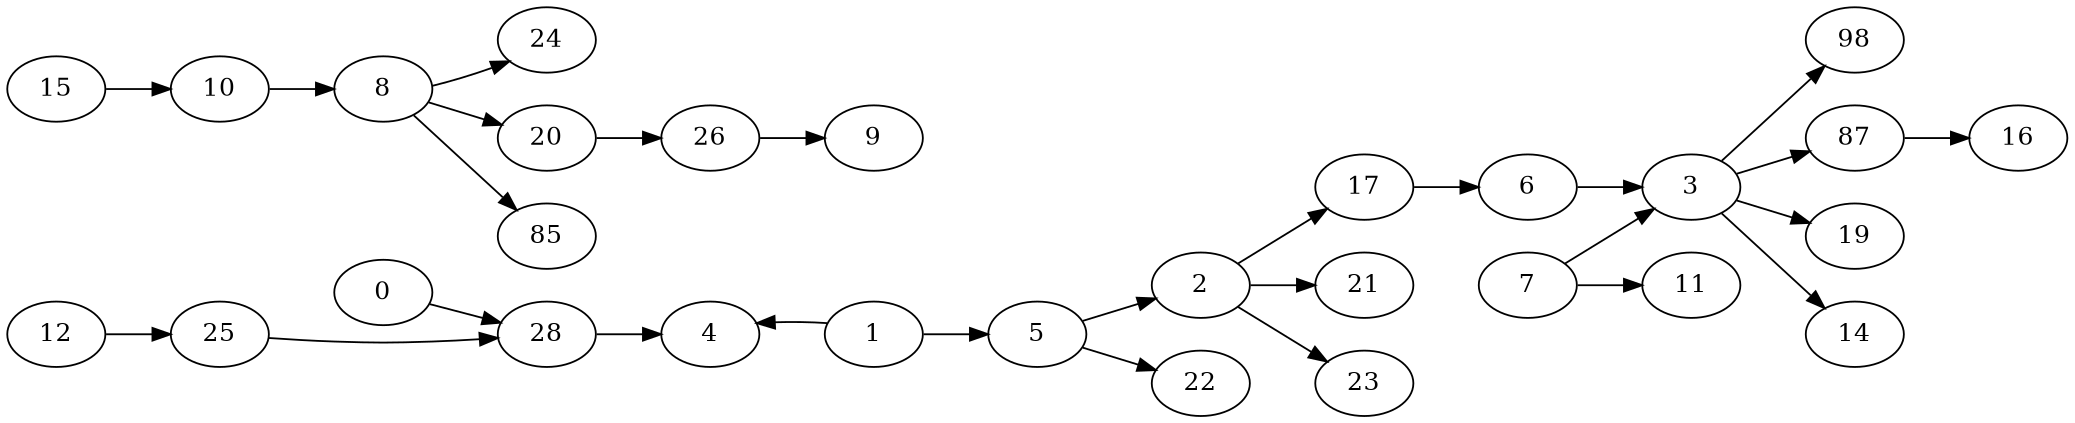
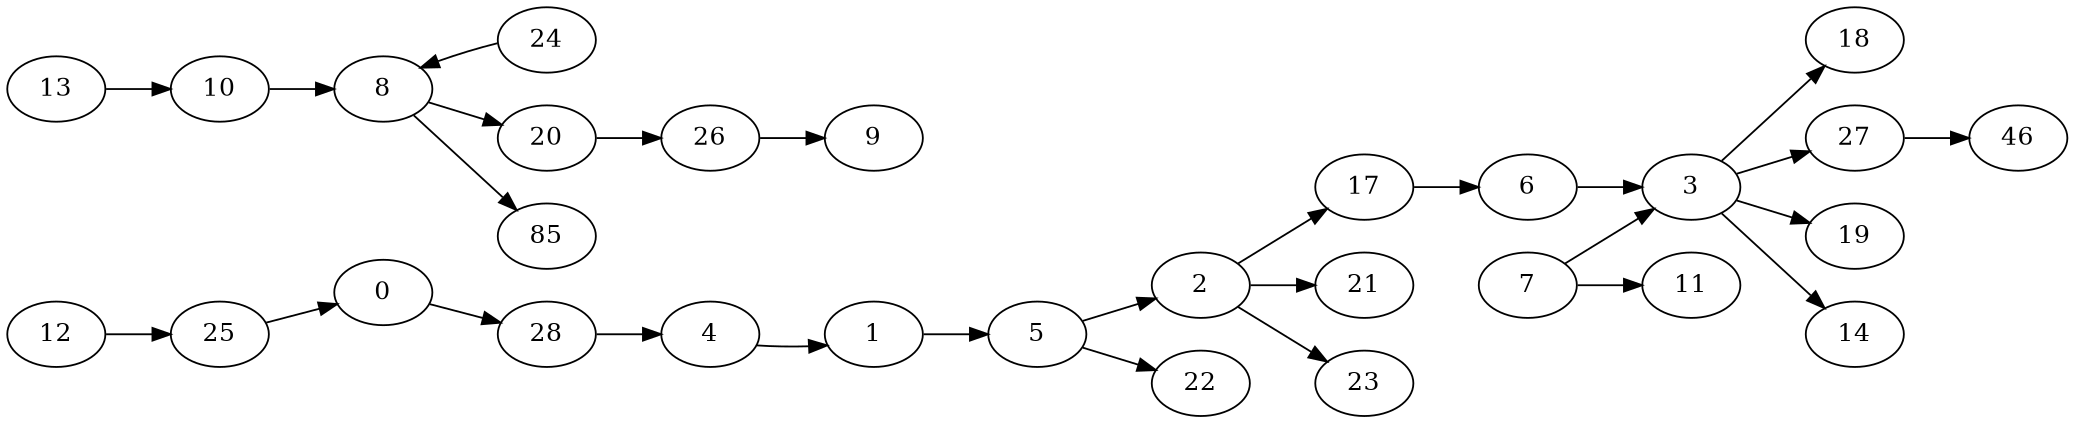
node "98": label "98" -> "18"
edge "8" -> "24": reversed
node "15": label "15" -> "13"
node "87": label "87" -> "27"
node "16": label "16" -> "46"
edge "1" -> "4": reversed
edge "25" -> "28": now "25" -> "0"
